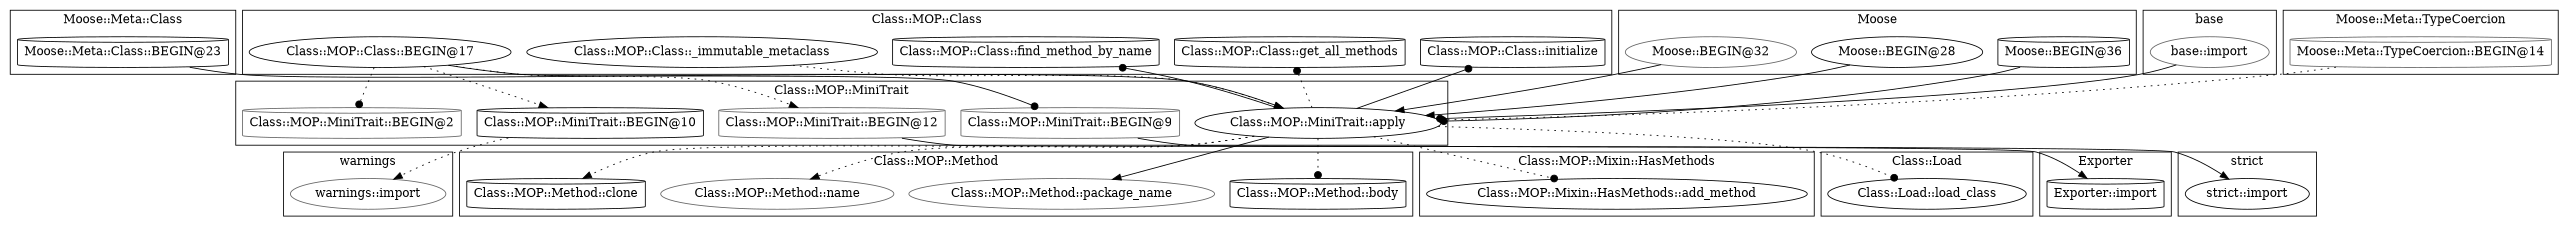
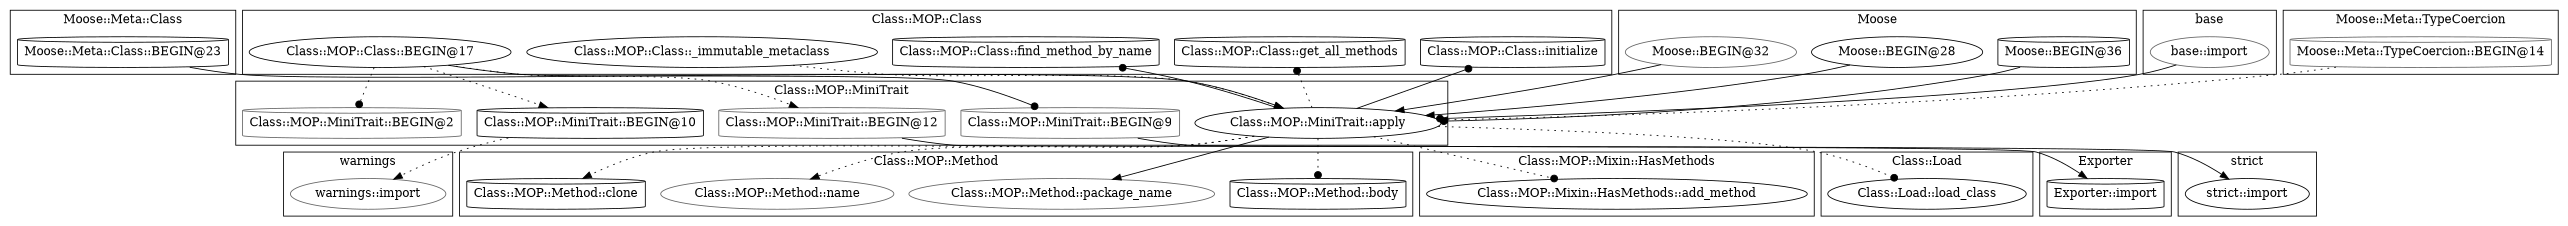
edge "Moose::Meta::TypeCoercion::BEGIN@14" -> "Class::MOP::MiniTrait::apply": arrowhead dot -> normal
